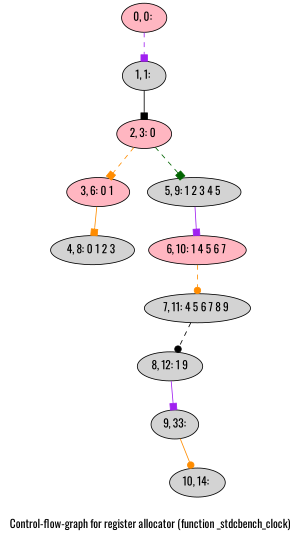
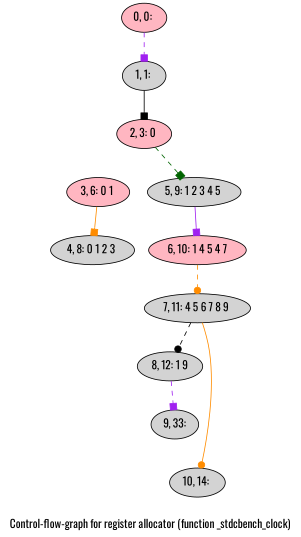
edge "2, 3: 0" -> "3, 6: 0 1": removed
node "6, 10: 1 4 5 6 7": label "6, 10: 1 4 5 6 7" -> "6, 10: 1 4 5 4 7"
edge "8, 12: 1 9" -> "9, 33:": style solid -> dashed
edge "9, 33:" -> "10, 14:": now "7, 11: 4 5 6 7 8 9" -> "10, 14:"
